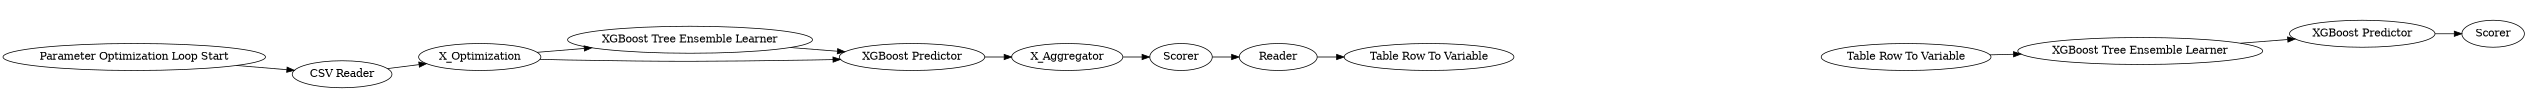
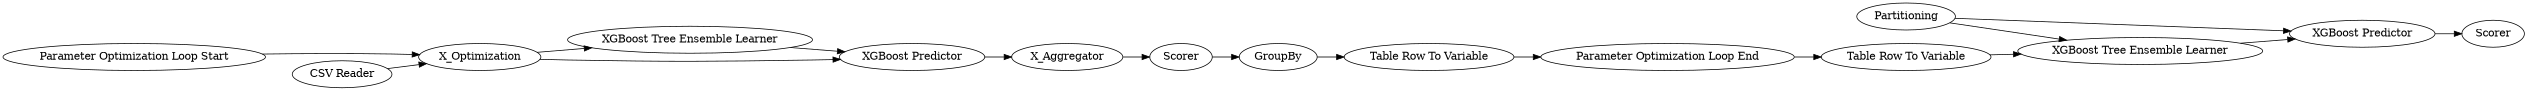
node "Partitioning": added
node "Reader": label "Reader" -> "GroupBy"
node "Parameter Optimization Loop End": added
edge "Parameter Optimization Loop Start" -> "CSV Reader": now "Parameter Optimization Loop Start" -> "X_Optimization"
